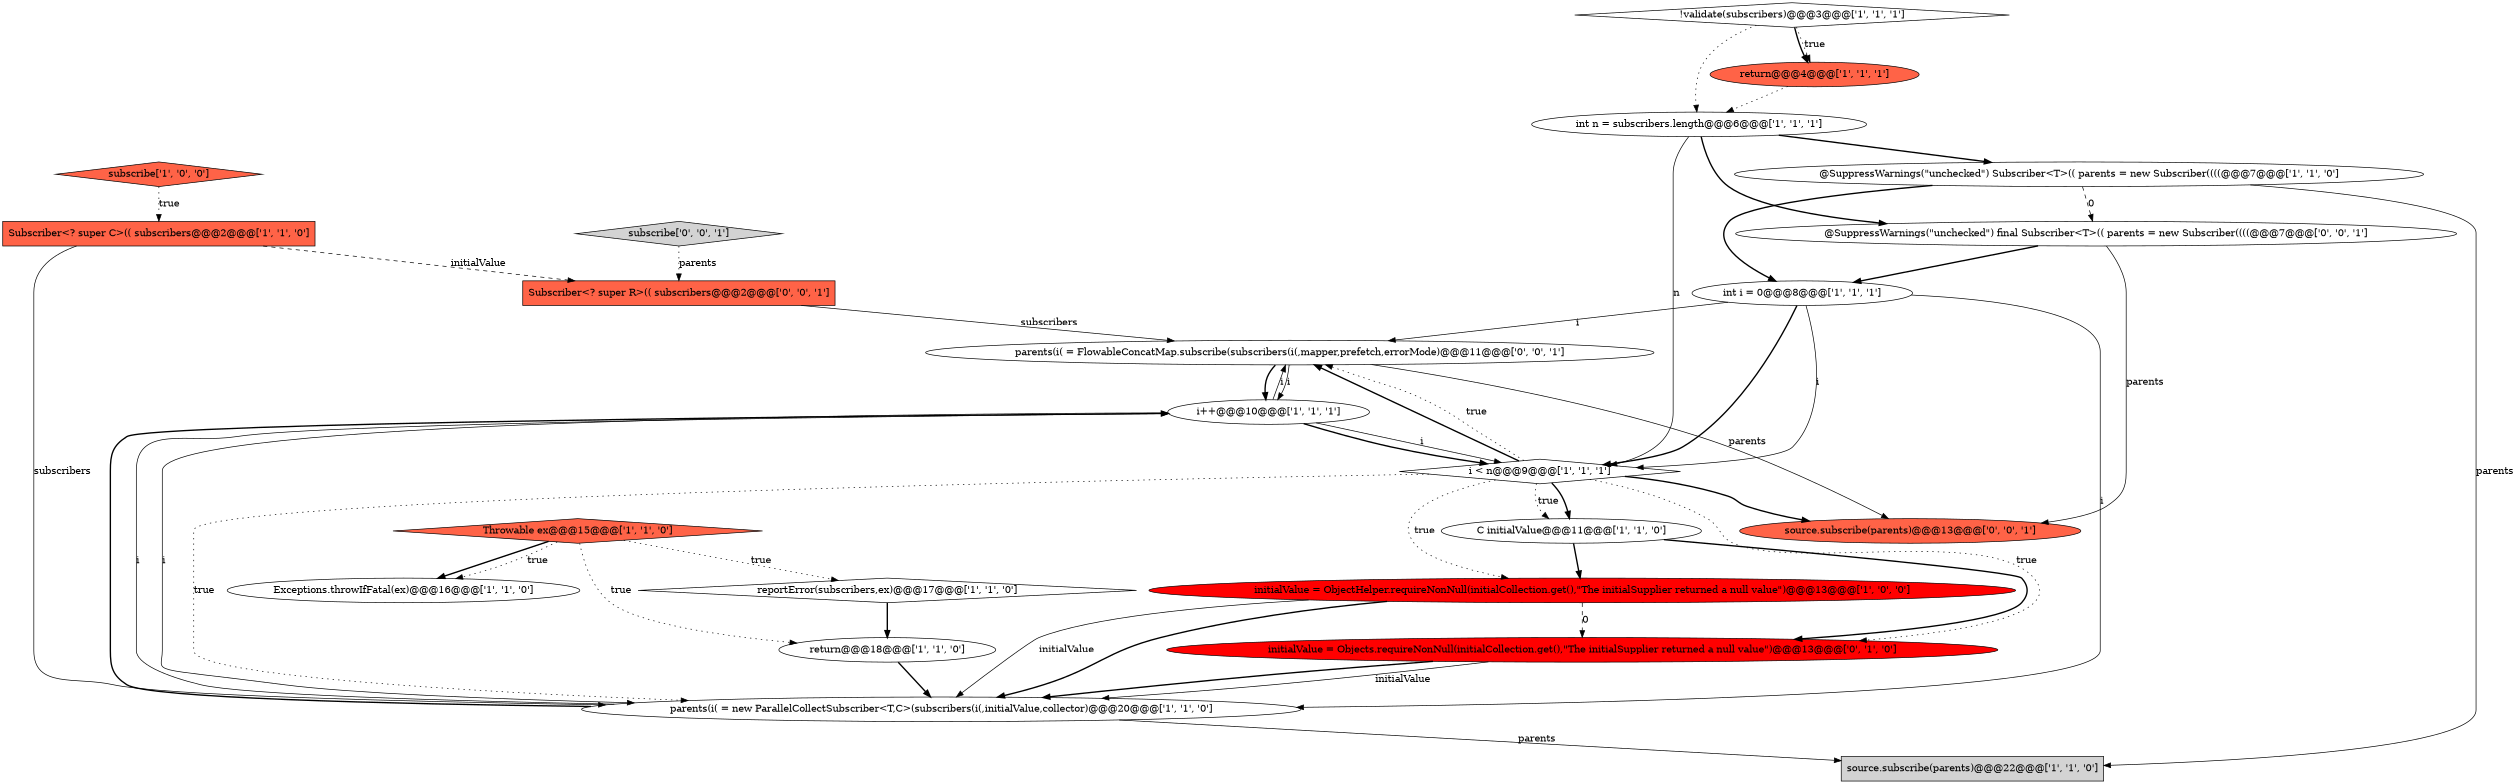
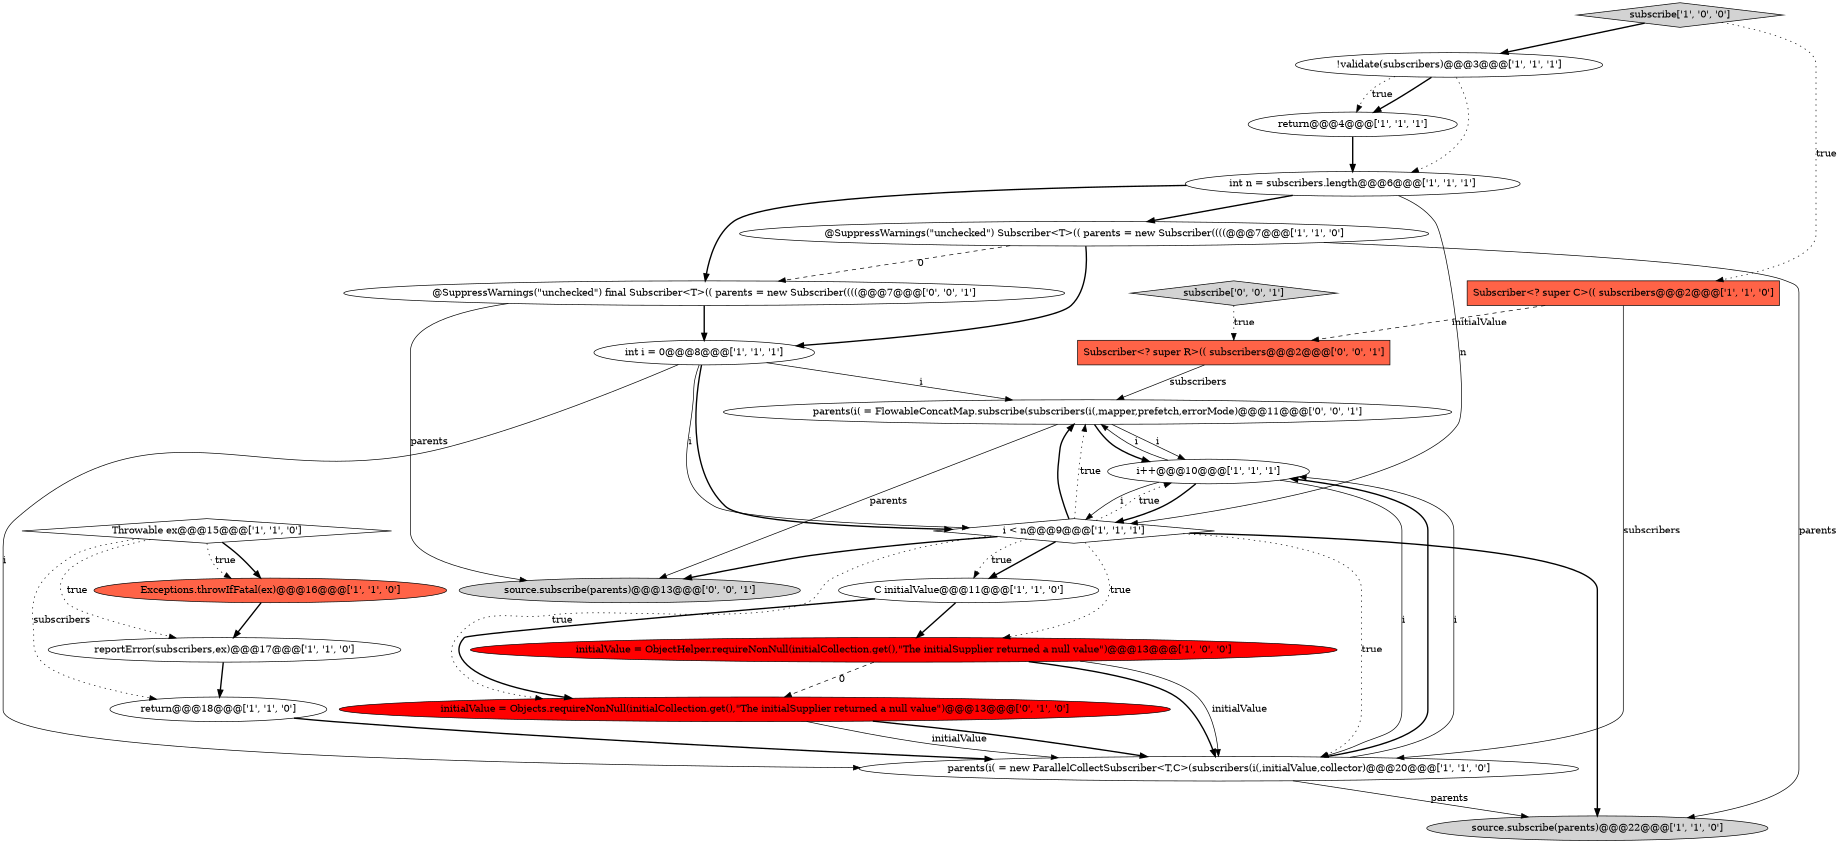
node "!validate(subscribers)@@@3@@@['1', '1', '1']": shape diamond -> ellipse
edge "subscribe['1', '0', '0']" -> "!validate(subscribers)@@@3@@@['1', '1', '1']": added
node "return@@@4@@@['1', '1', '1']": fillcolor tomato -> white
edge "return@@@4@@@['1', '1', '1']" -> "int n = subscribers.length@@@6@@@['1', '1', '1']": style dotted -> bold
node "subscribe['1', '0', '0']": fillcolor tomato -> lightgray
edge "subscribe['0', '0', '1']" -> "Subscriber<? super R>(( subscribers@@@2@@@['0', '0', '1']": label "parents" -> "true"
edge "i < n@@@9@@@['1', '1', '1']" -> "i++@@@10@@@['1', '1', '1']": added, label "true"
node "Throwable ex@@@15@@@['1', '1', '0']": fillcolor tomato -> white
node "source.subscribe(parents)@@@13@@@['0', '0', '1']": fillcolor tomato -> lightgray
edge "i < n@@@9@@@['1', '1', '1']" -> "source.subscribe(parents)@@@22@@@['1', '1', '0']": added
node "Exceptions.throwIfFatal(ex)@@@16@@@['1', '1', '0']": fillcolor white -> tomato
edge "Throwable ex@@@15@@@['1', '1', '0']" -> "return@@@18@@@['1', '1', '0']": label "true" -> "subscribers"
node "reportError(subscribers,ex)@@@17@@@['1', '1', '0']": shape diamond -> ellipse
edge "Exceptions.throwIfFatal(ex)@@@16@@@['1', '1', '0']" -> "reportError(subscribers,ex)@@@17@@@['1', '1', '0']": added
node "source.subscribe(parents)@@@22@@@['1', '1', '0']": shape box -> ellipse
